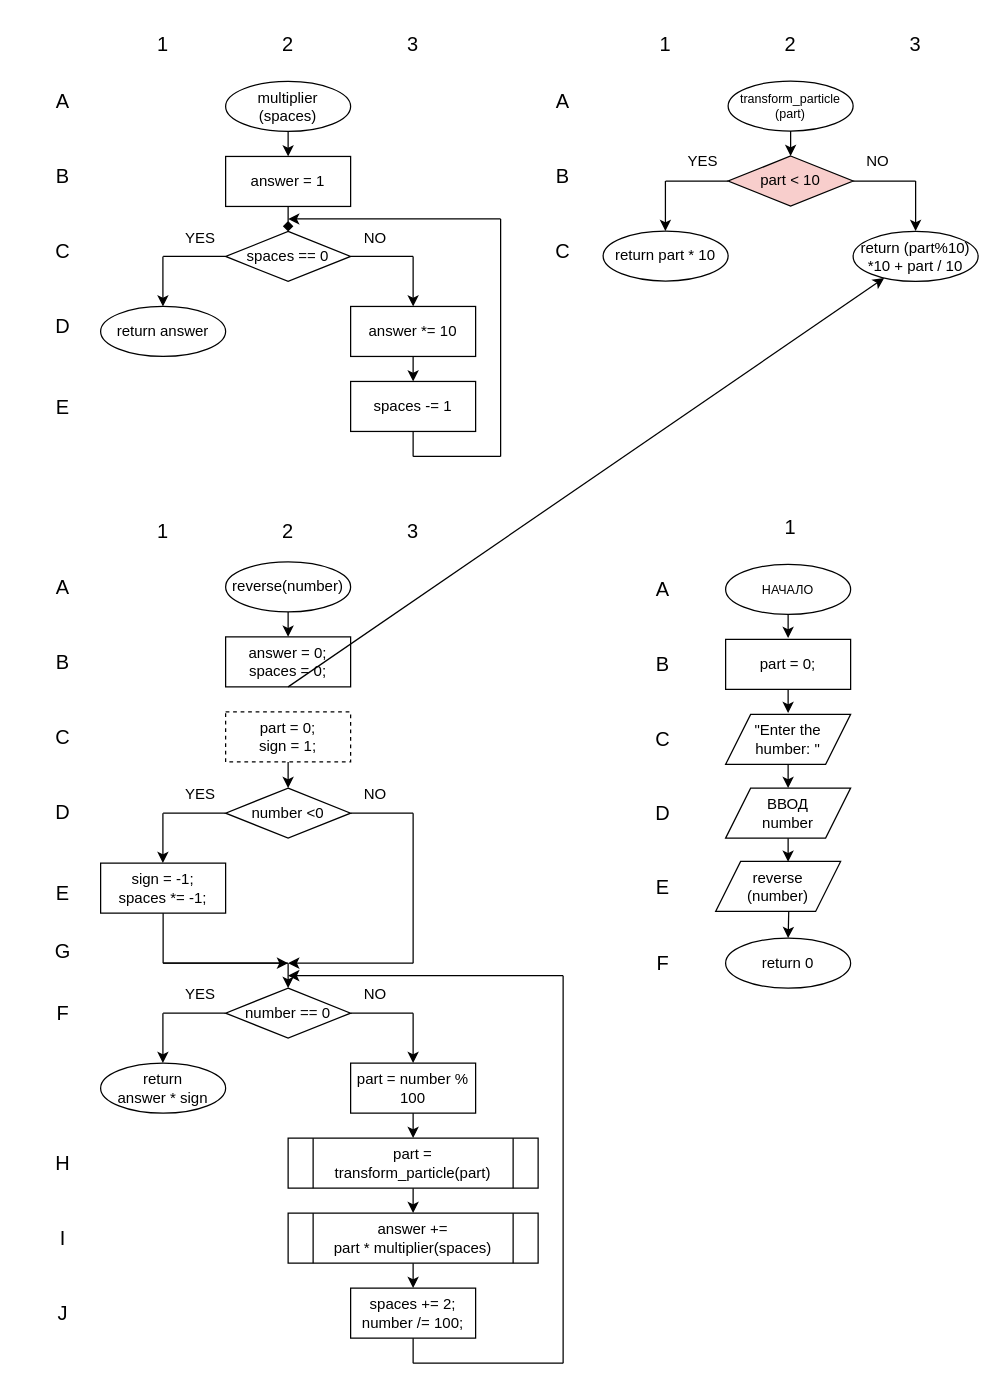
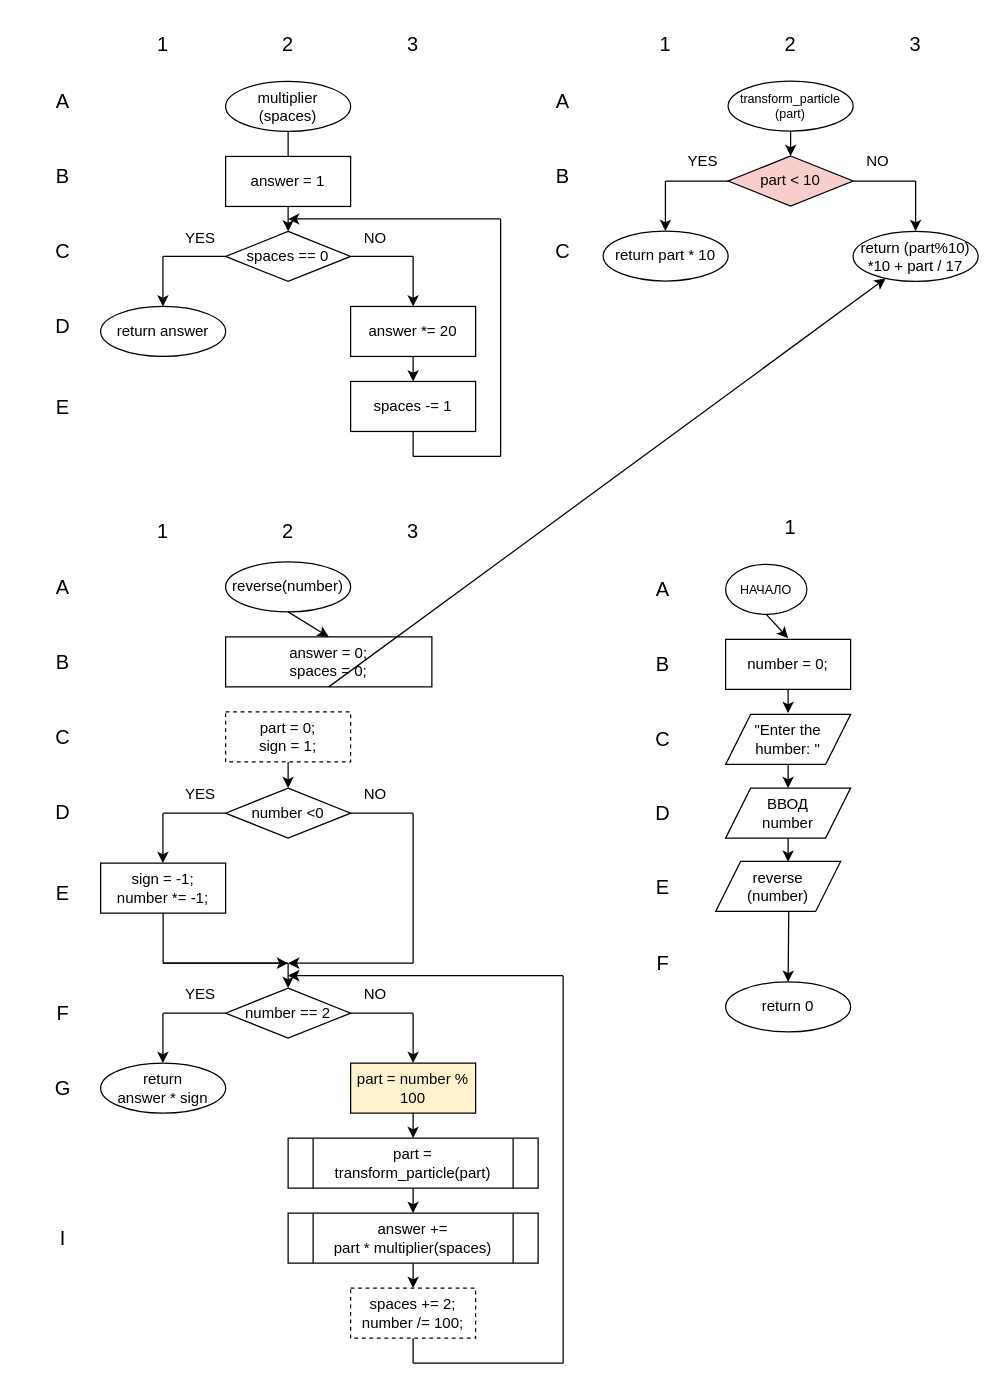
edge "multiplier (spaces)" -> "answer = 1": arrowhead classic -> none
edge "answer = 1" -> "spaces == 0": arrowhead diamond -> classic
node "return (part%10) *10 + part / 10": label "return (part%10) *10 + part / 10" -> "return (part%10) *10 + part / 17"
node "answer *= 10": label "answer *= 10" -> "answer *= 20"
node "НАЧАЛО": size 125x50 -> 81x50
node "answer = 0; spaces = 0;": size 125x50 -> 206x50
node "part = 0;": label "part = 0;" -> "number = 0;"
node "sign = -1; spaces *= -1;": label "sign = -1; spaces *= -1;" -> "sign = -1; number *= -1;"
node "G": moved (63, 951) -> (63, 1088)
node "return 0": moved (788, 963) -> (788, 1007)
node "number == 0": label "number == 0" -> "number == 2"
node "part = number % 100": fillcolor #ffffff -> #fff2cc
node "H": removed
node "J": removed
node "spaces += 2; number /= 100;": style solid -> dashed
